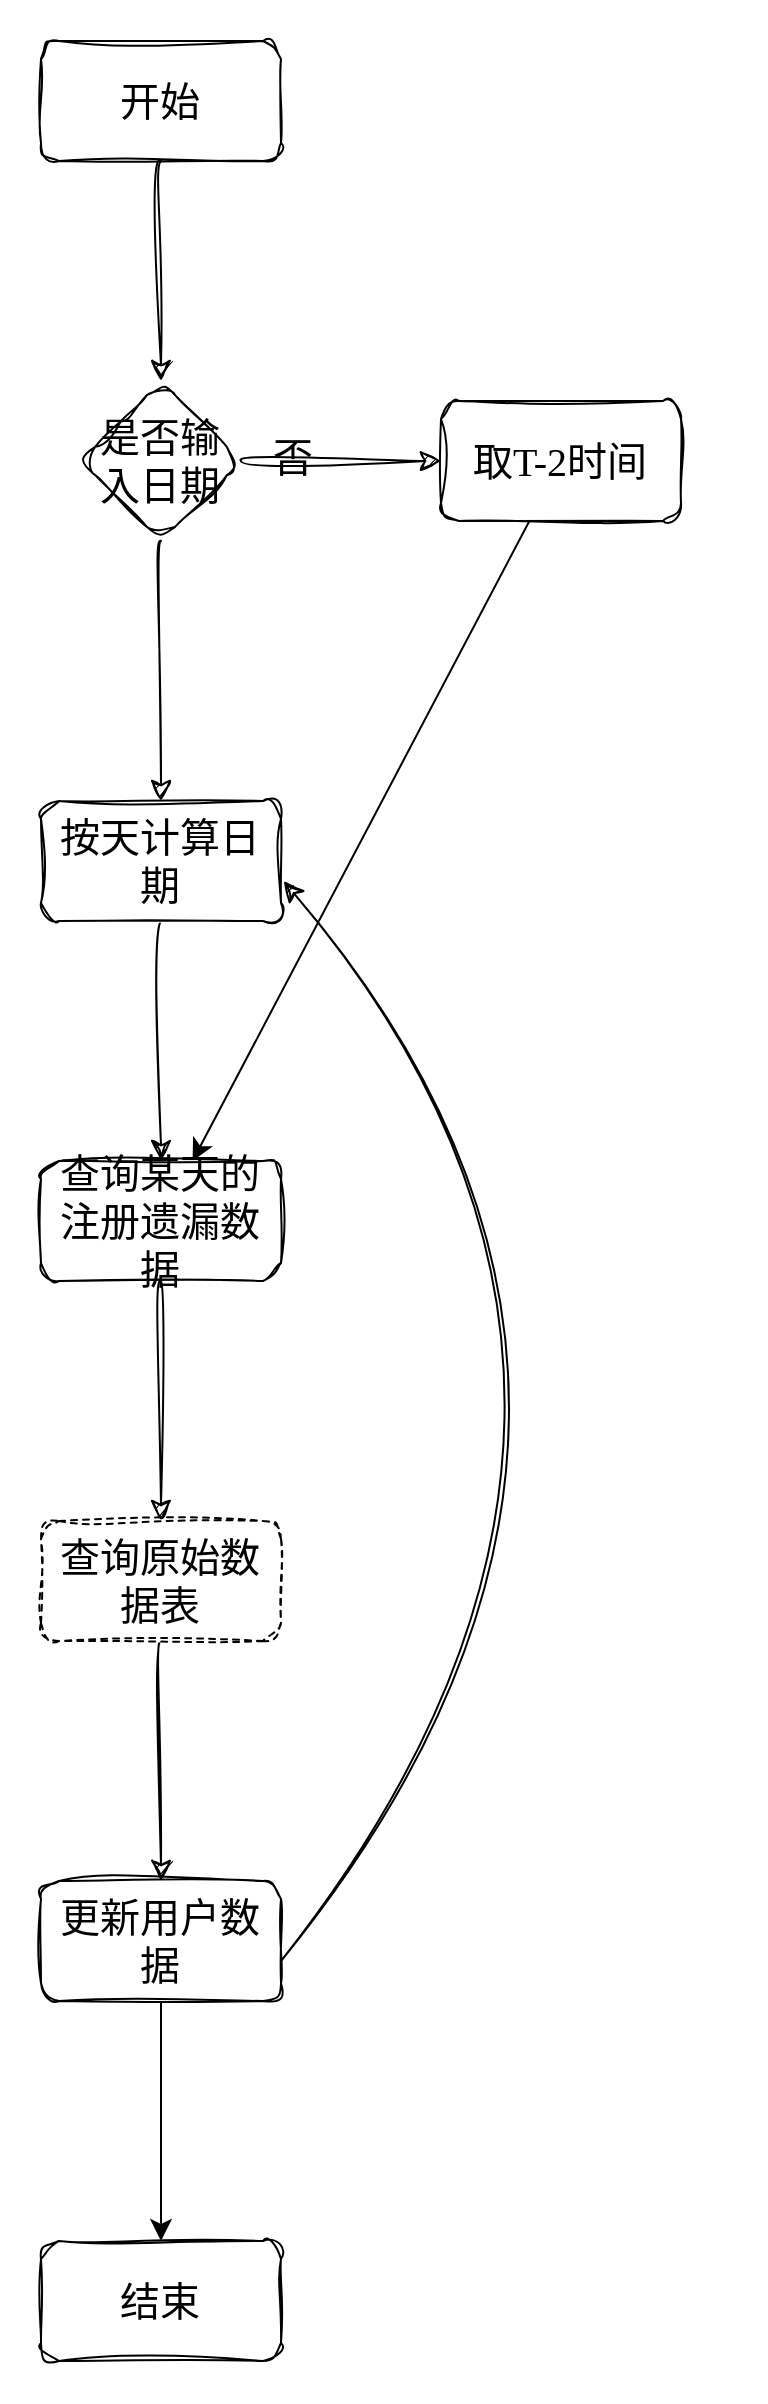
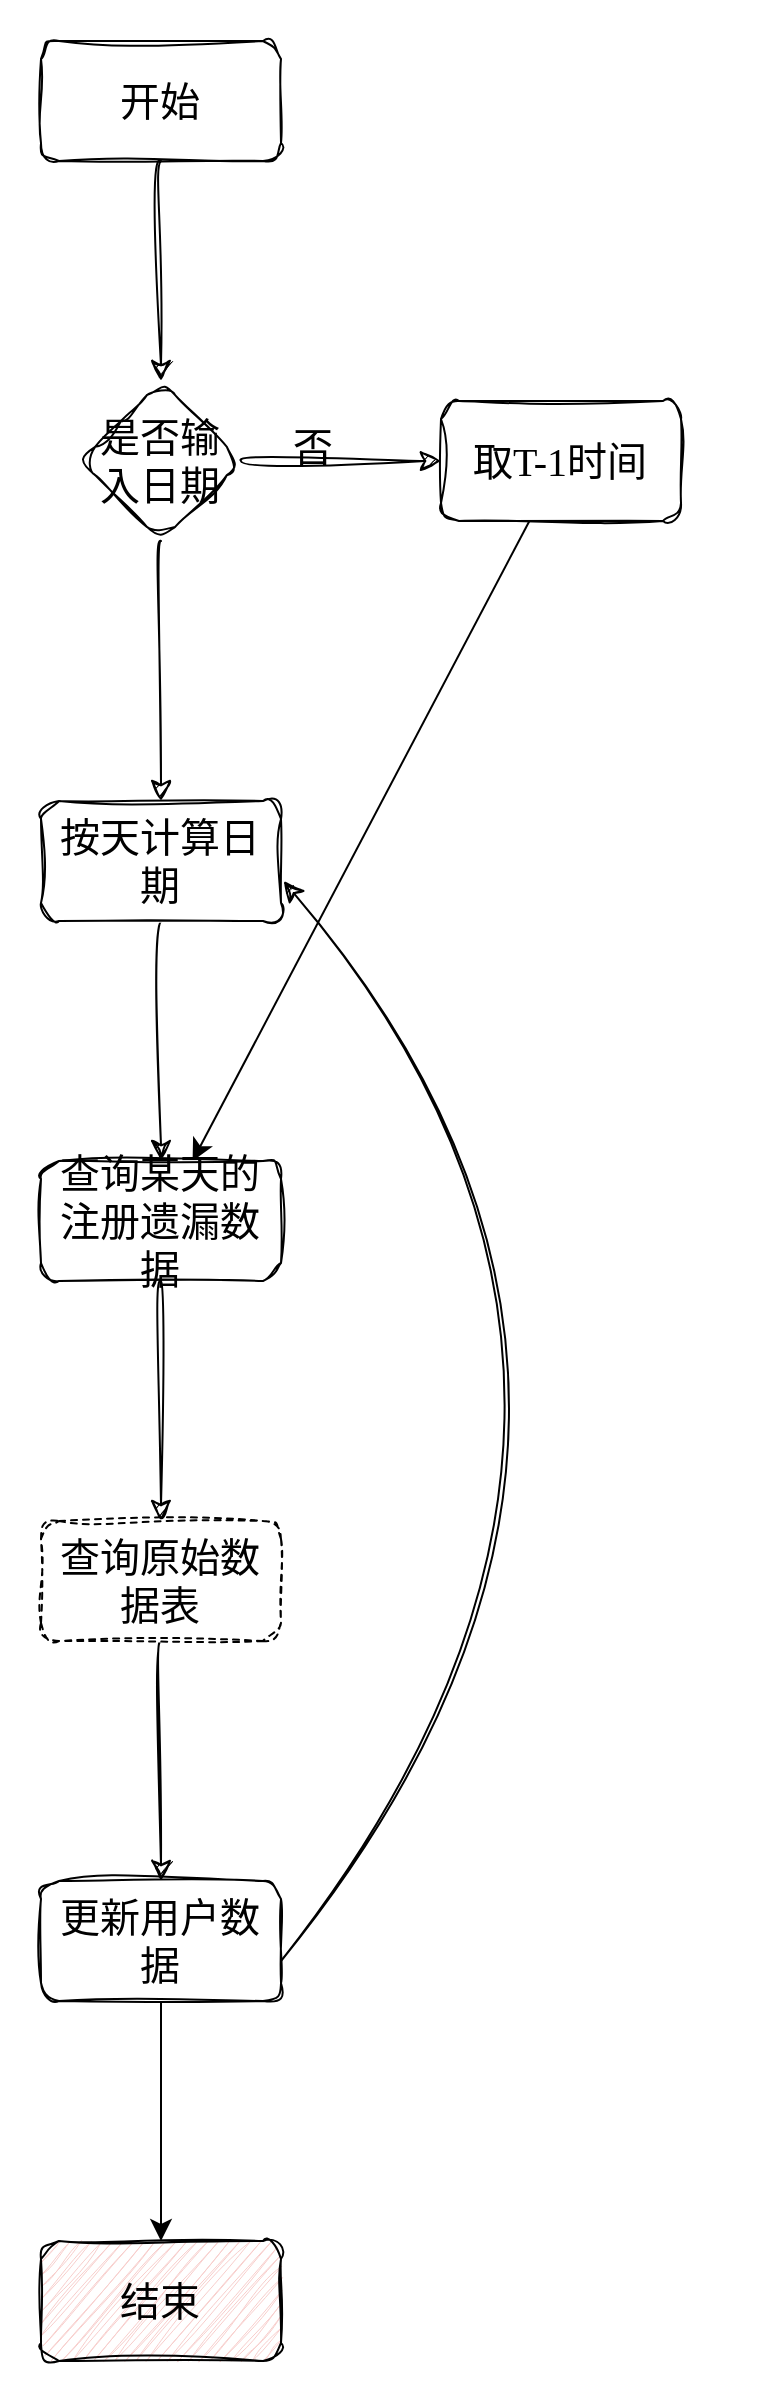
node "否": moved (293, 457) -> (313, 447)
node "取T-2时间": label "取T-2时间" -> "取T-1时间"
node "结束": fillcolor #ffffff -> #f8cecc
